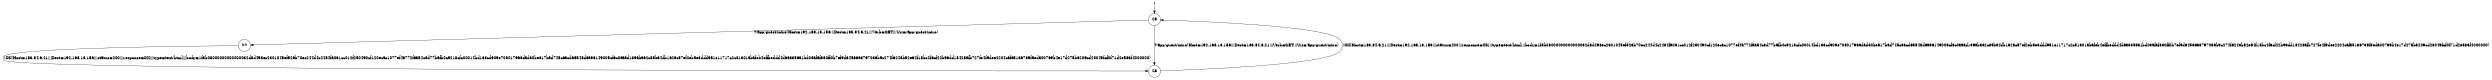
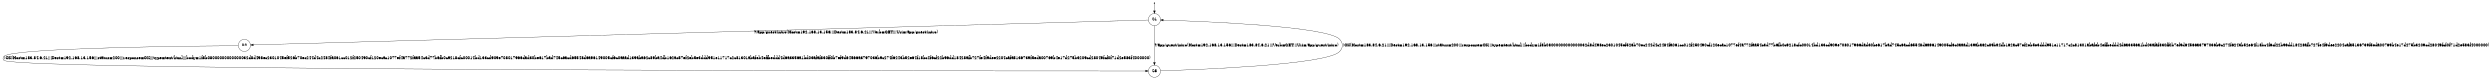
node "S5": label "S5" -> "S1"
